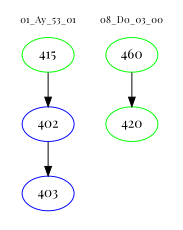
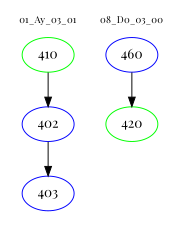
cluster "01_Ay_53_01": label "01_Ay_53_01" -> "01_Ay_03_01"
node "415": label "415" -> "410"
node "460": color green -> blue
